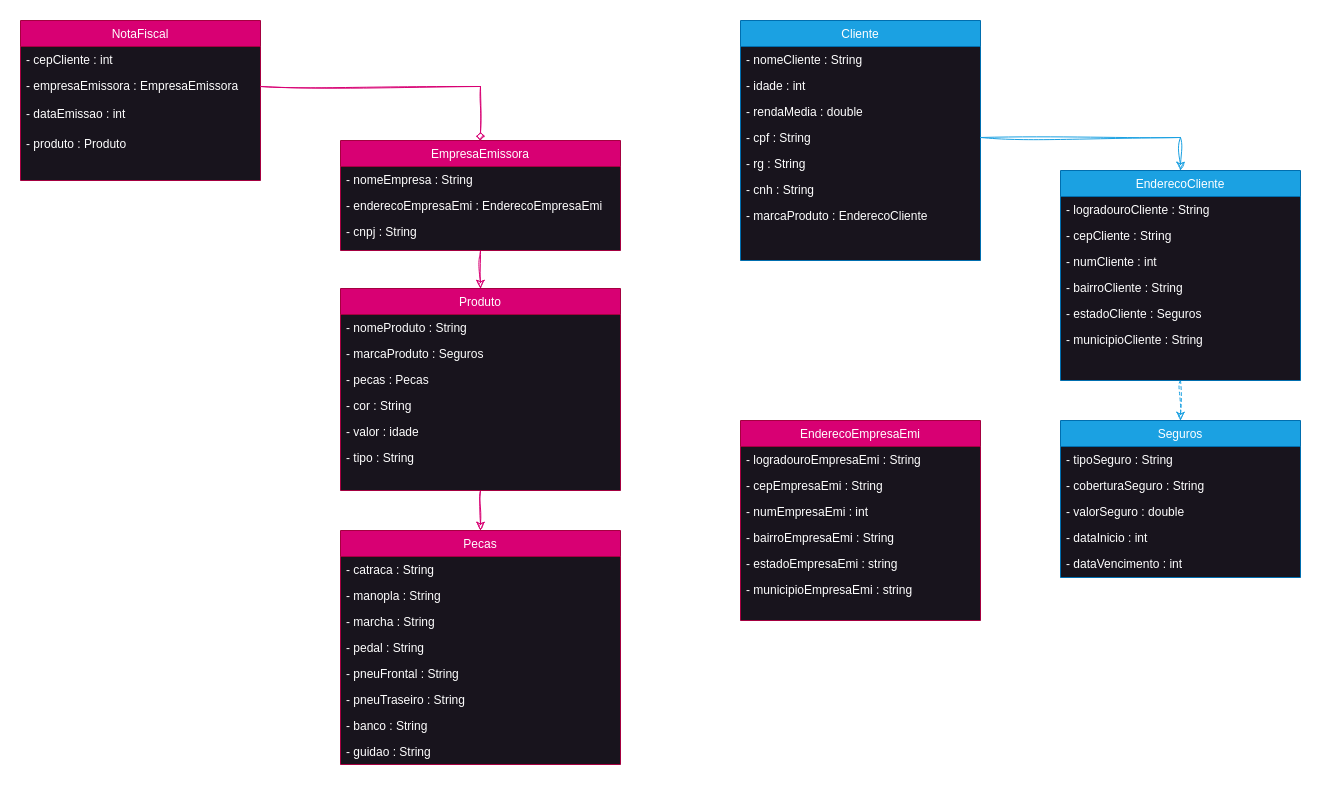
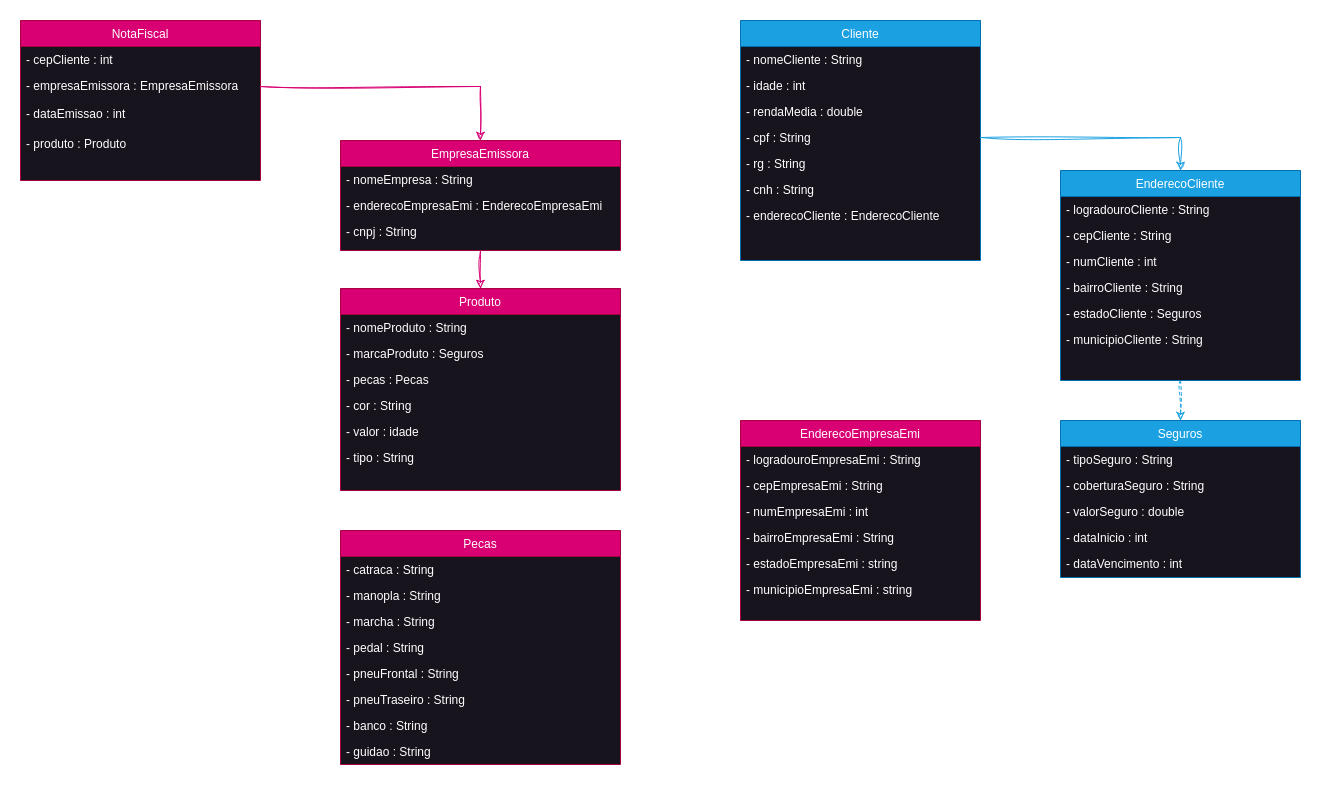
edge "- empresaEmissora : EmpresaEmissora" -> "EmpresaEmissora": arrowhead diamond -> classic
node "- marcaProduto : EnderecoCliente": label "- marcaProduto : EnderecoCliente" -> "- enderecoCliente : EnderecoCliente"
edge "Produto" -> "Pecas": removed
